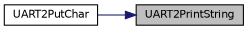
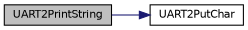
edge "UART2PutChar" -> "UART2PrintString": reversed
